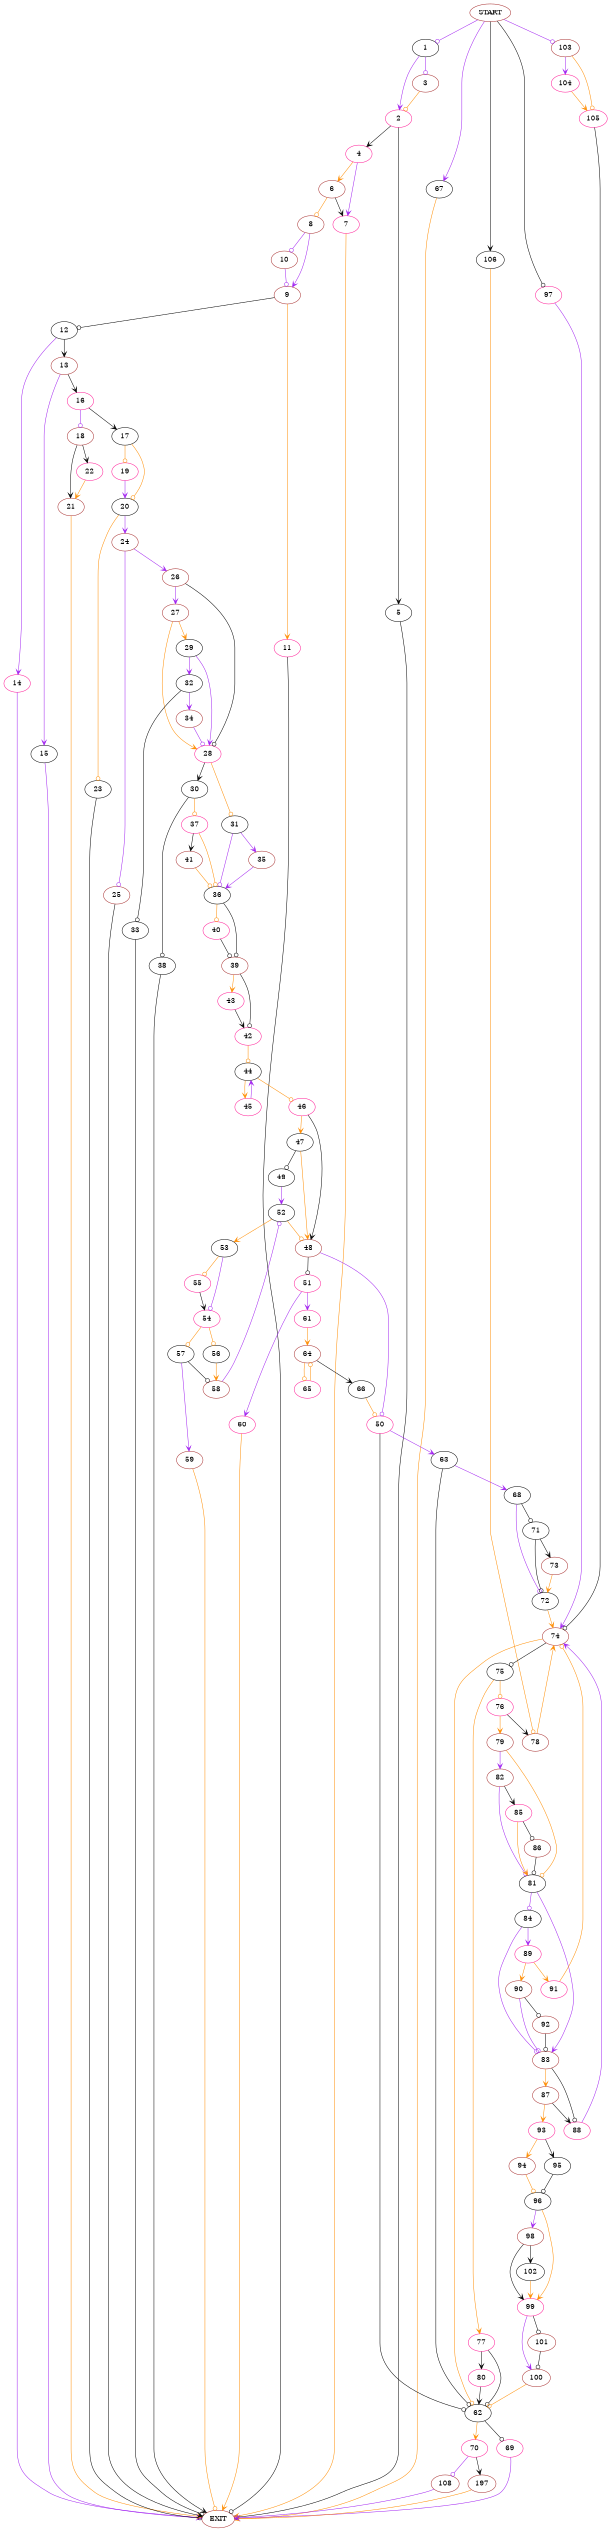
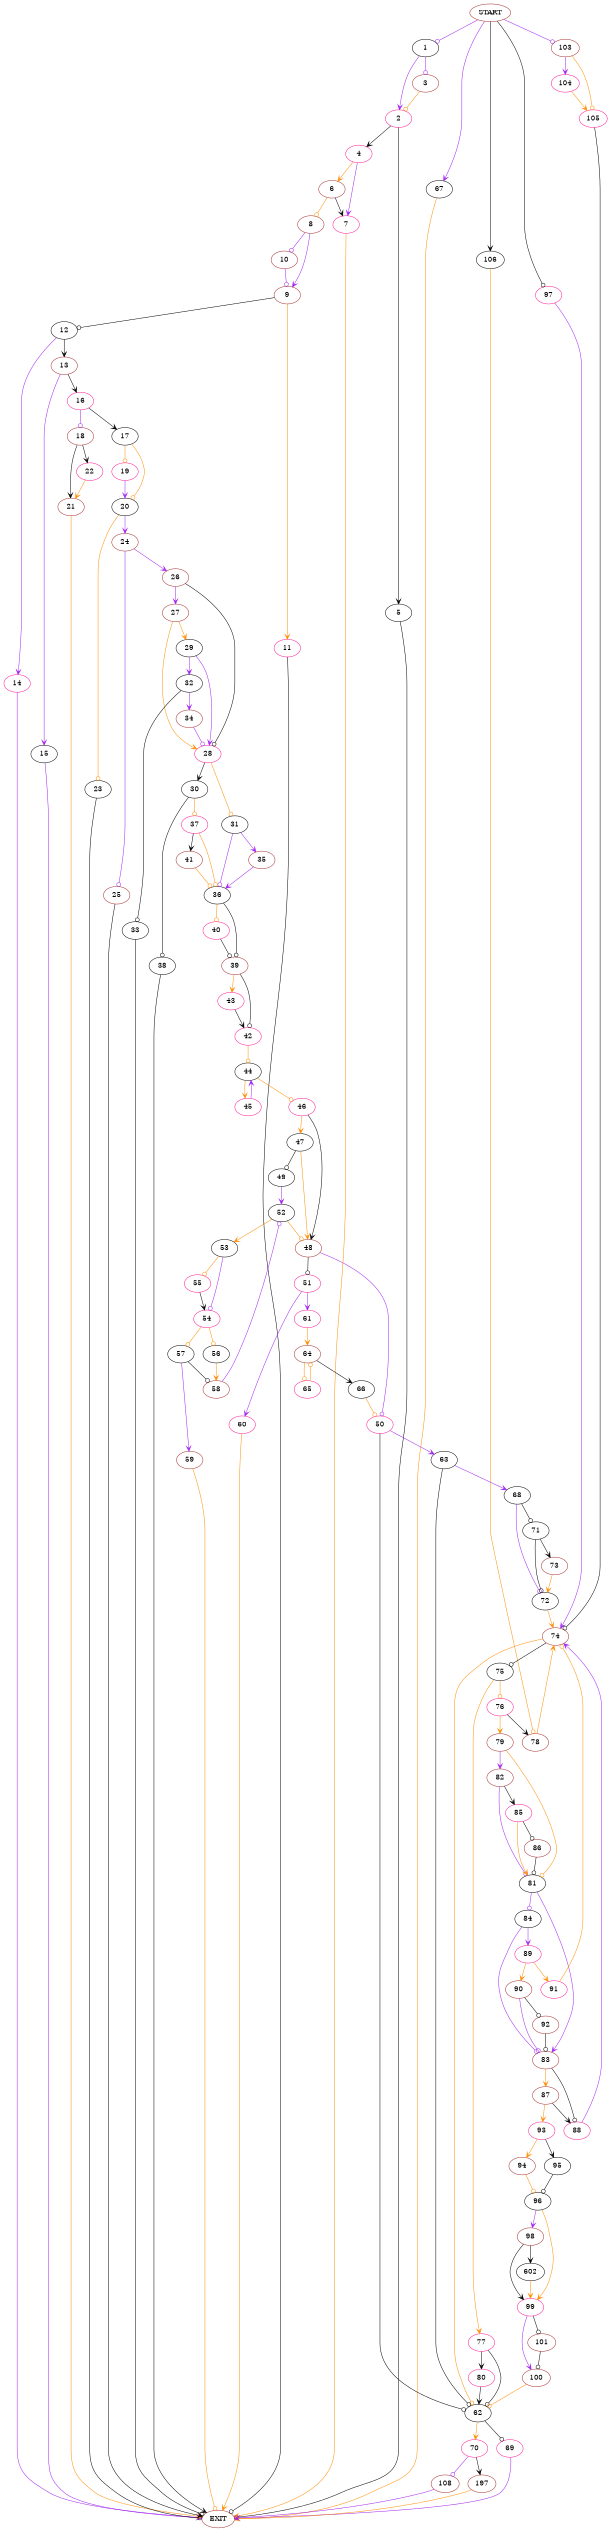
node "102": label "102" -> "602"
